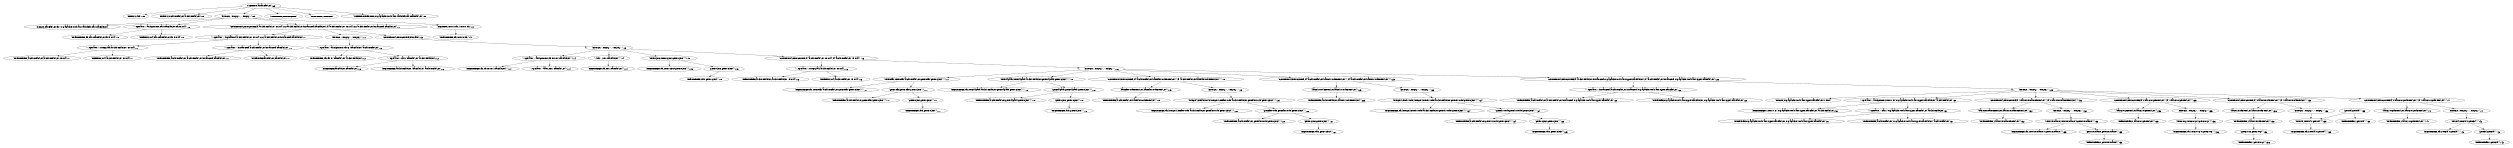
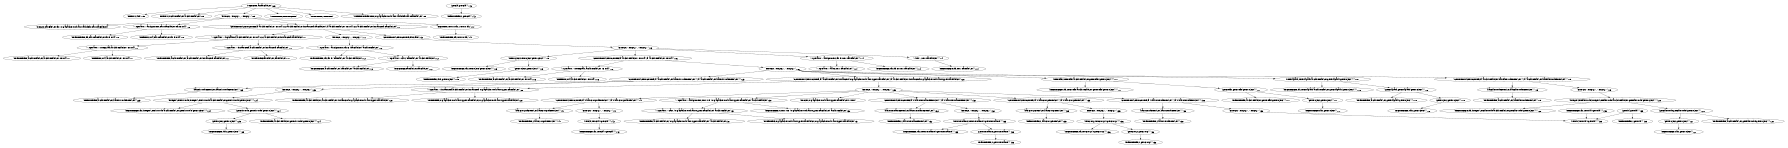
edge "(IDENTIFIER,t,hasUserIdBeenSet())" -> "(getGroup,getGroup())": now "(setGroup,setGroup(t.getGroup()))" -> "(getGroup,getGroup())"
edge "(setUid,setUid(t.getUid()))" -> "(IDENTIFIER,tfs,setUid(t.getUid()))": reversed
edge "(setGid,setGid(t.getGid()))" -> "(getGid,getGid())": removed
